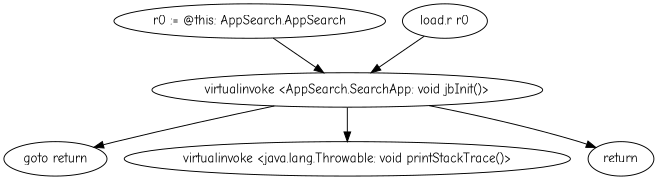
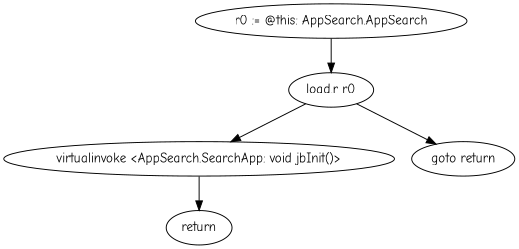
edge "r0 := @this: AppSearch.AppSearch" -> "virtualinvoke <AppSearch.SearchApp: void jbInit()>": now "r0 := @this: AppSearch.AppSearch" -> "load.r r0"
edge "virtualinvoke <AppSearch.SearchApp: void jbInit()>" -> "goto return": now "load.r r0" -> "goto return"
node "virtualinvoke <java.lang.Throwable: void printStackTrace()>": removed
